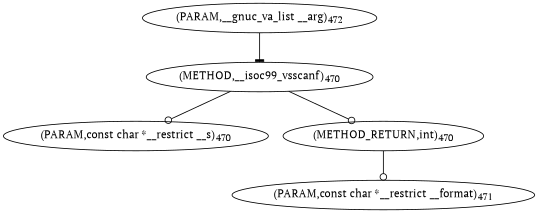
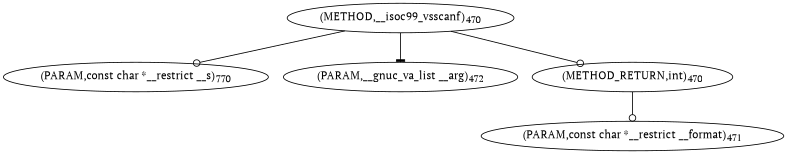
edge "(PARAM,__gnuc_va_list __arg)" -> "(METHOD,__isoc99_vsscanf)": reversed
node "(PARAM,const char *__restrict __s)": text "470" -> "770"
